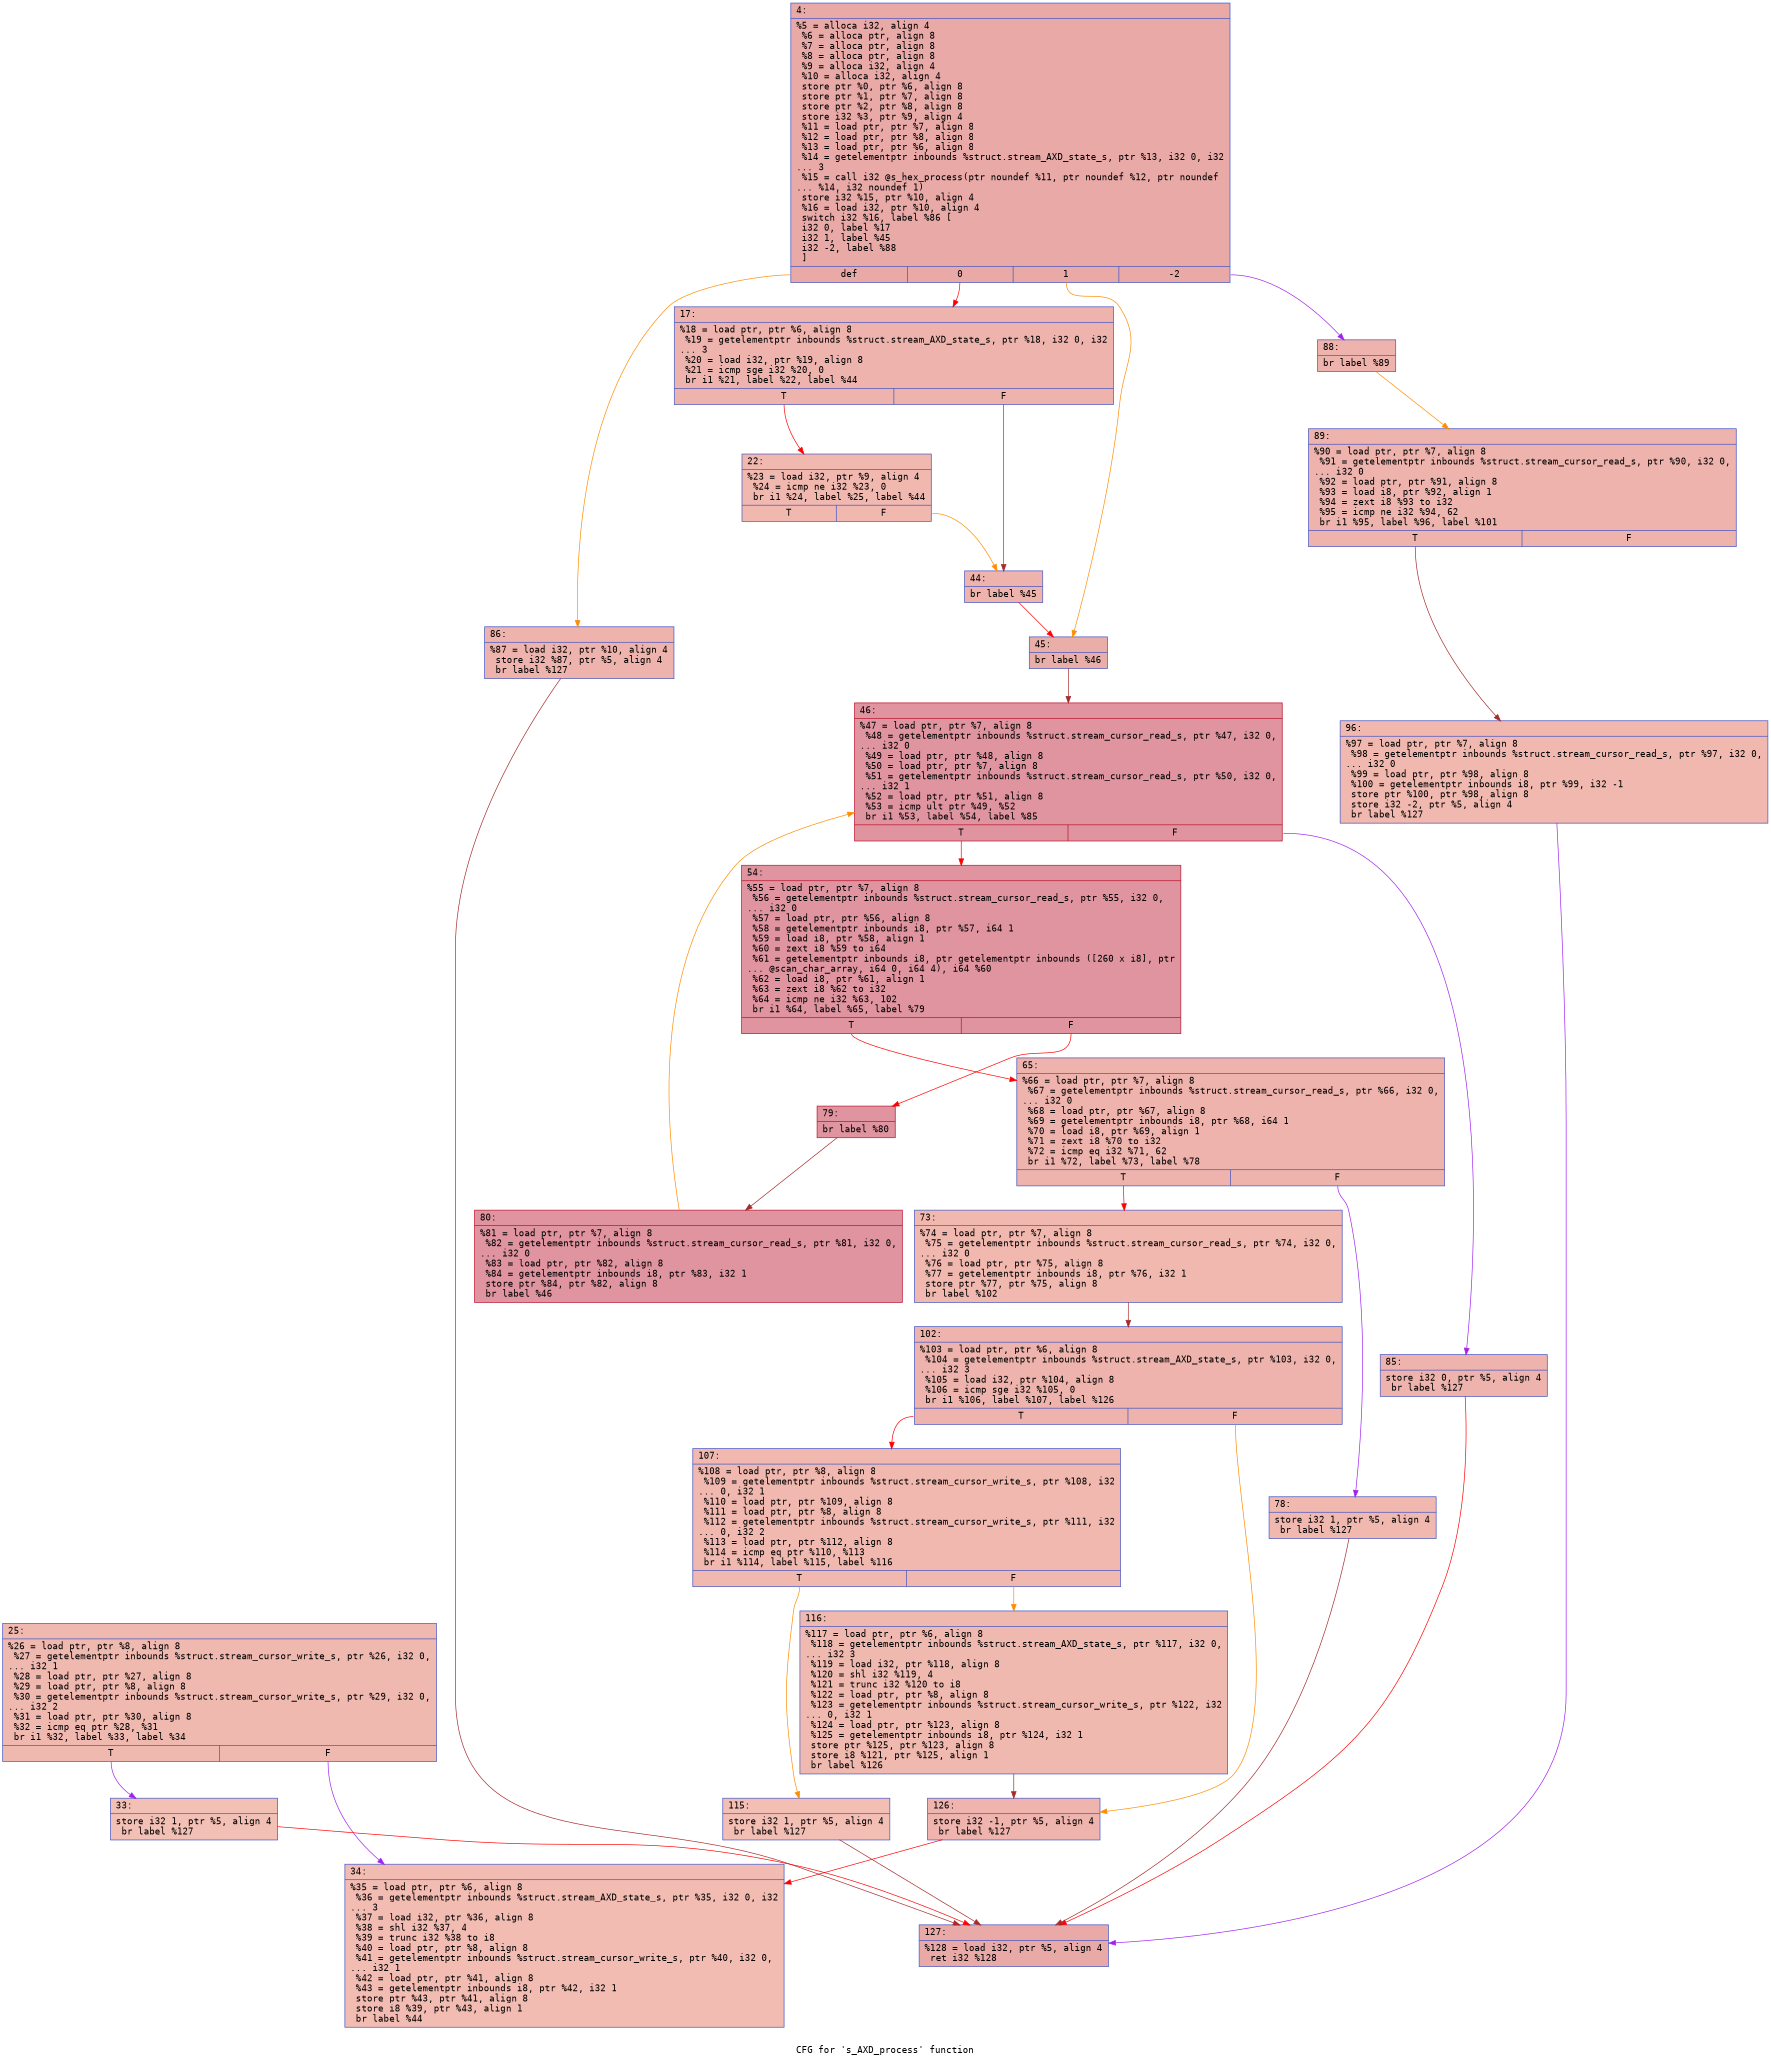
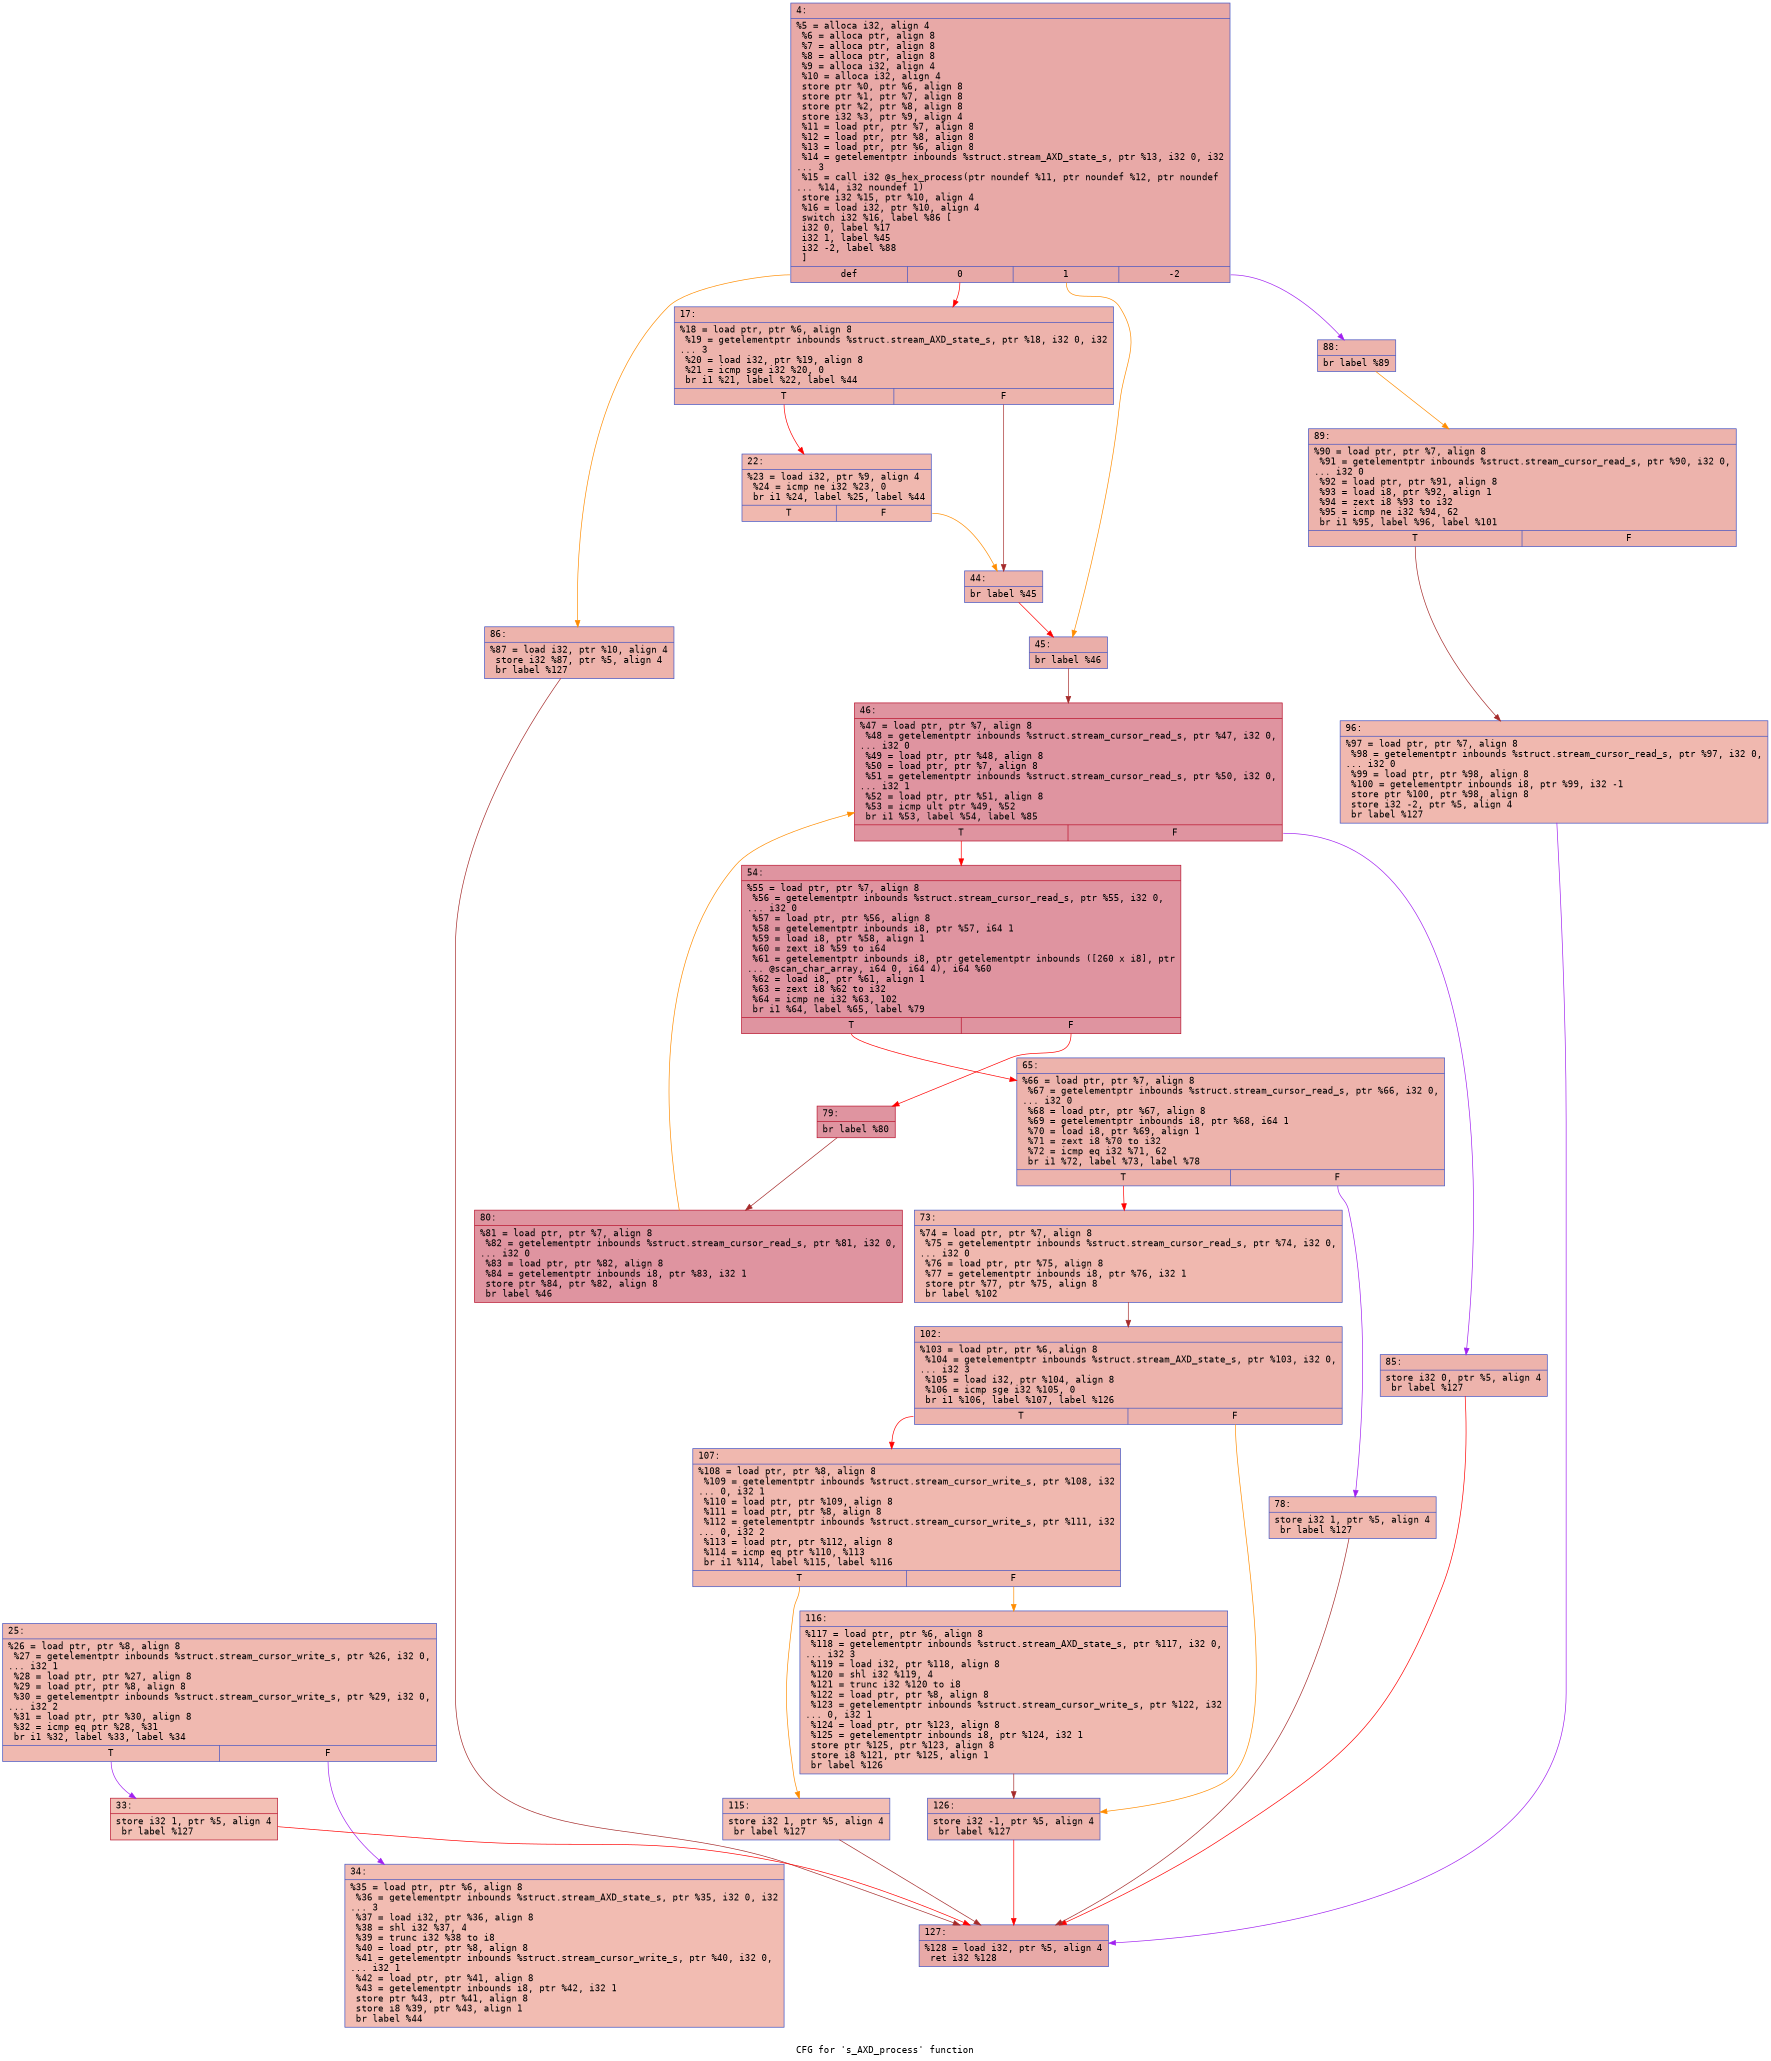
node "33:": color #3d50c3ff -> #b70d28ff
edge "126:" -> "34:": now "126:" -> "127:"
